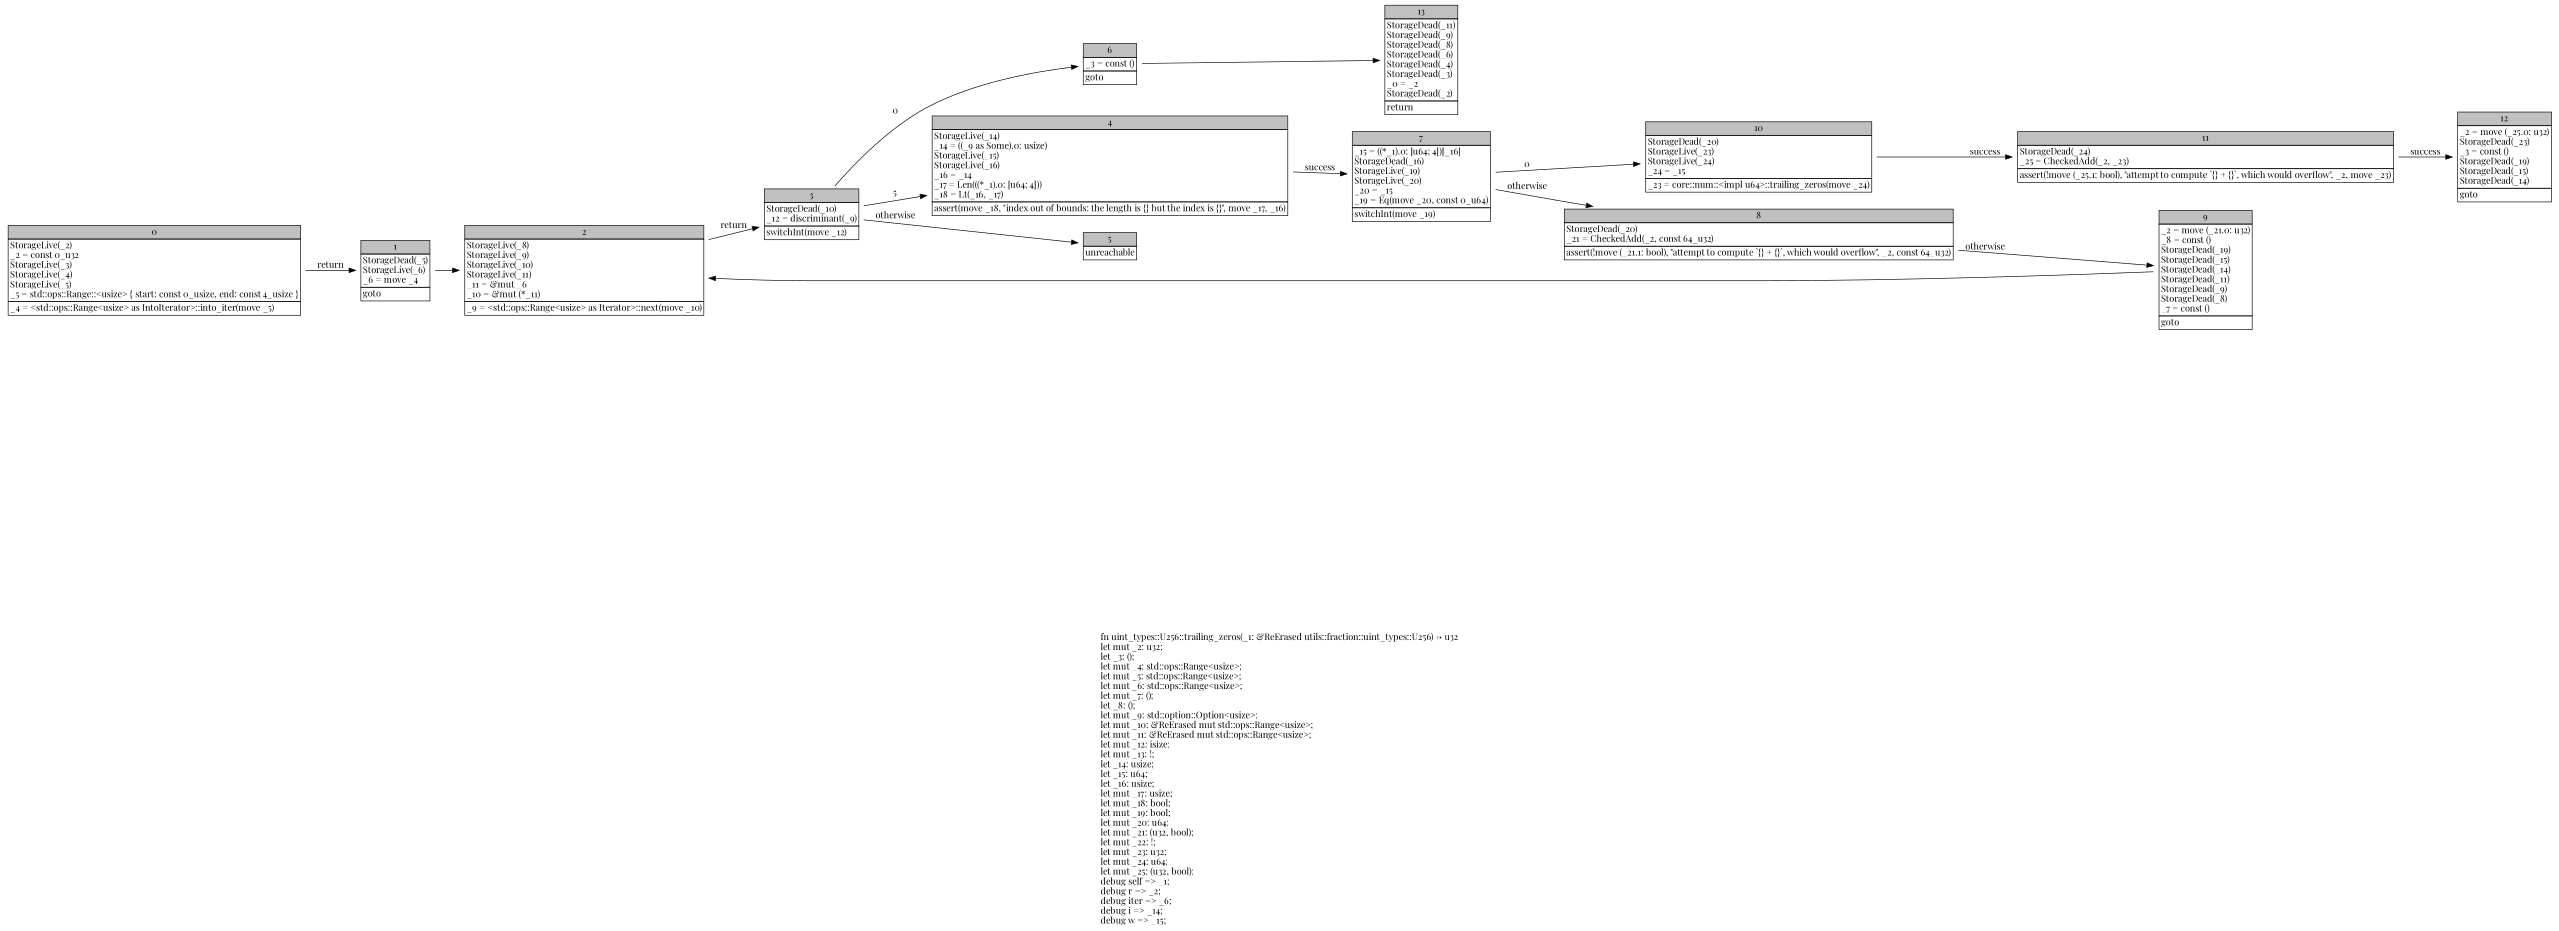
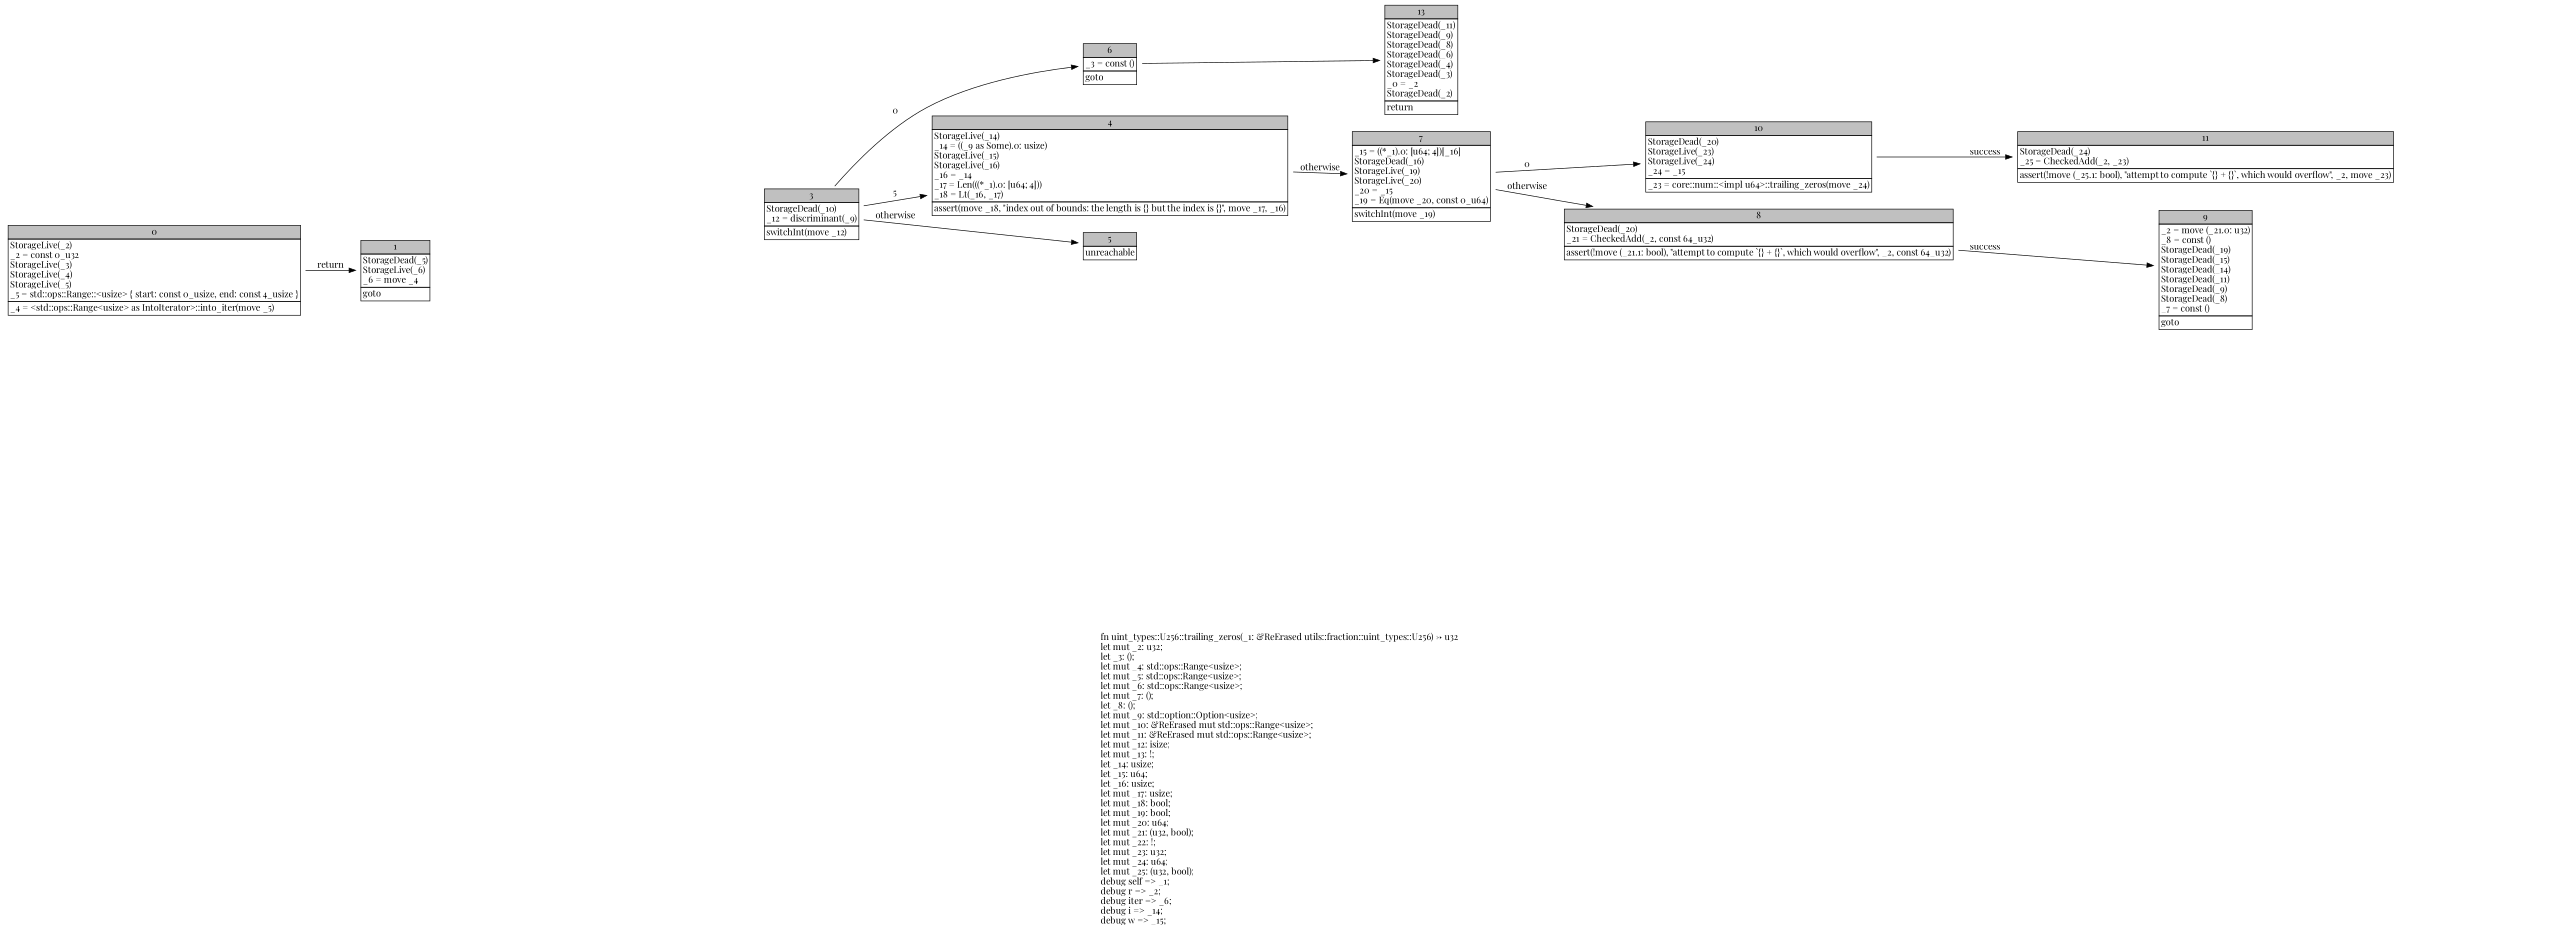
node "12": removed
edge "4" -> "7": label "success" -> "otherwise"
edge "8" -> "9": label "otherwise" -> "success"
node "2": removed
